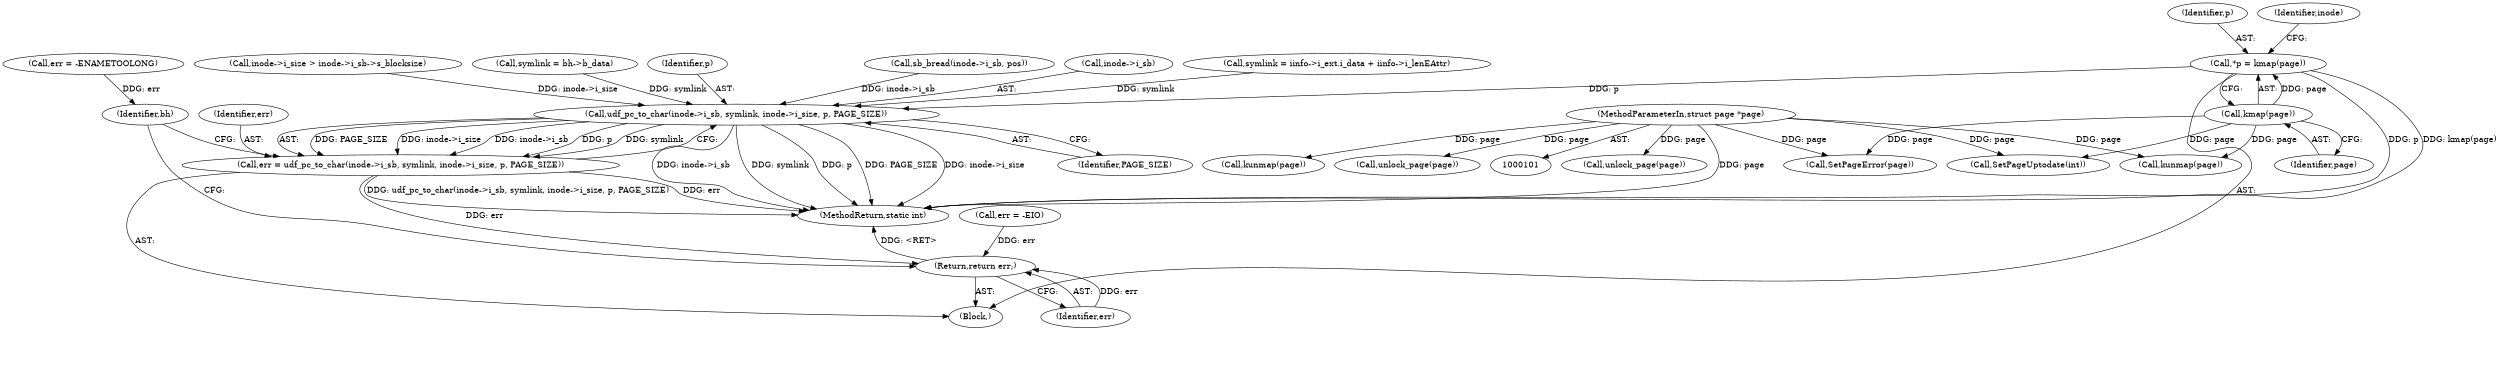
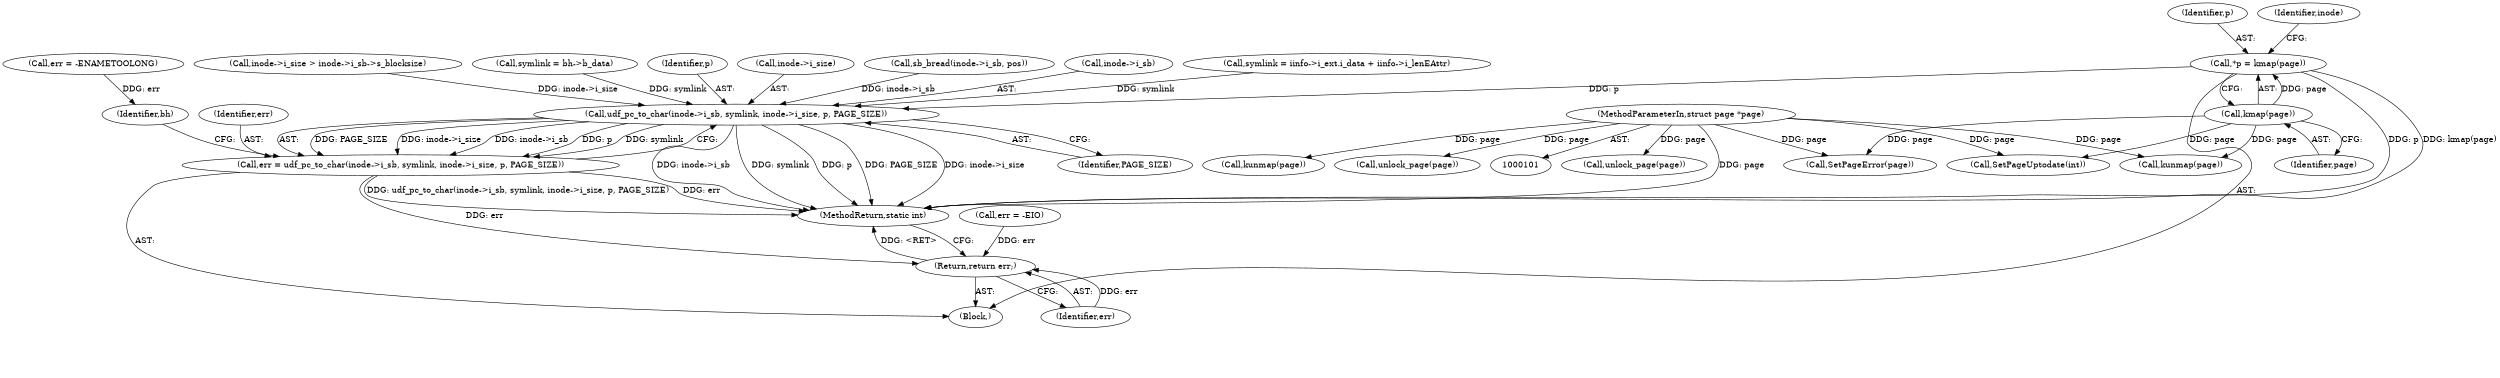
node "(Call,inode->i_size)": added
edge "(Identifier,bh)" -> "(Return,return err;)": now "(MethodReturn,static int)" -> "(Return,return err;)"
